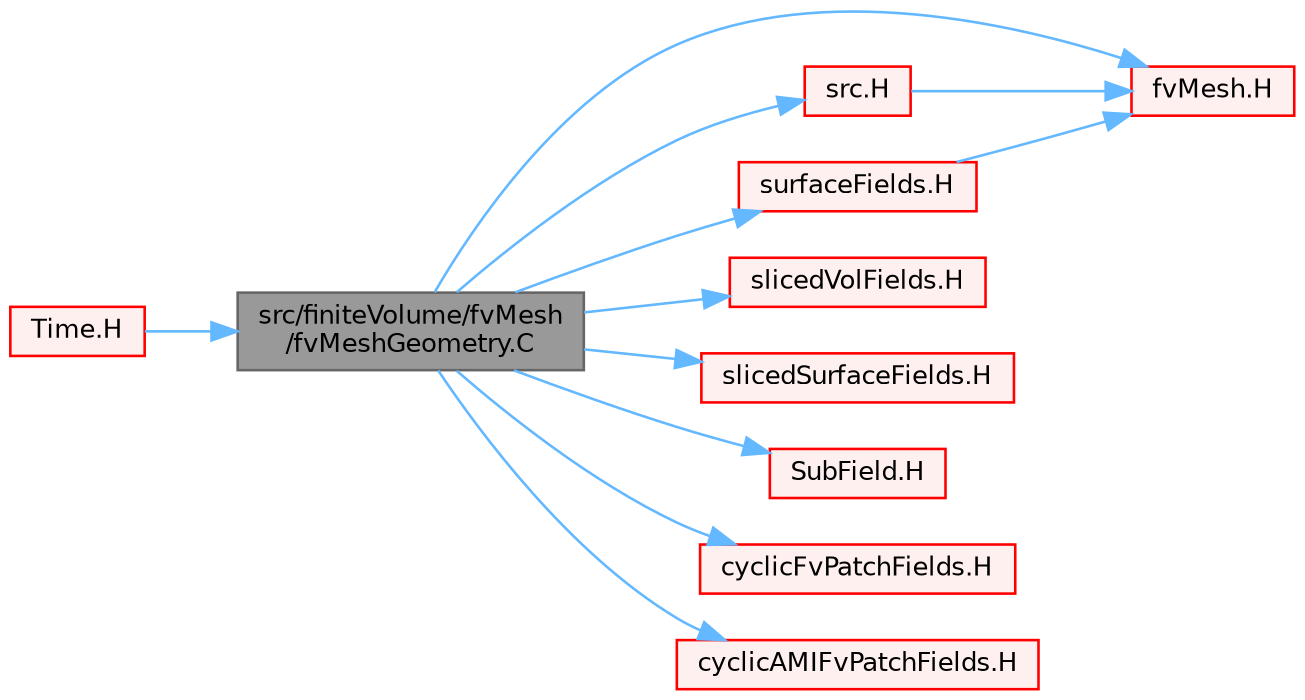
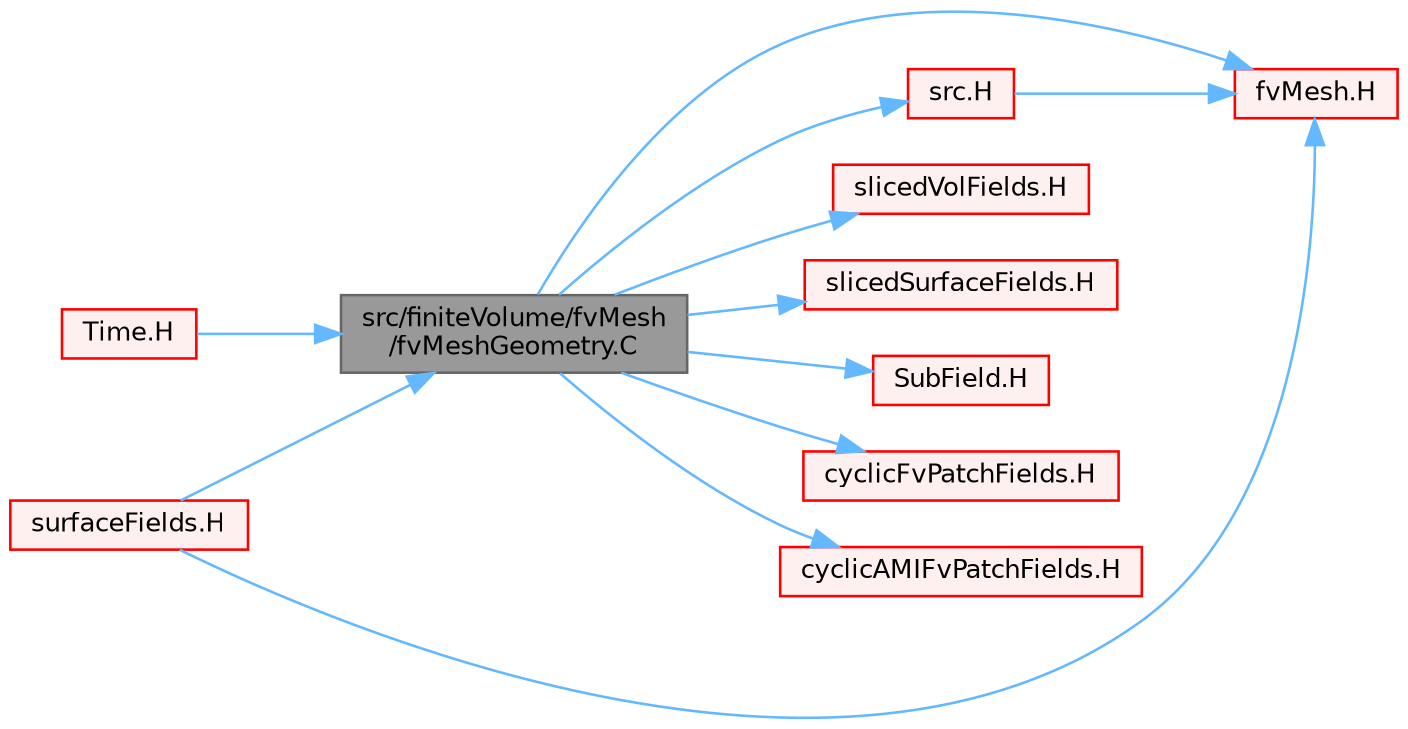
edge "src/finiteVolume/fvMesh /fvMeshGeometry.C" -> "surfaceFields.H": reversed
